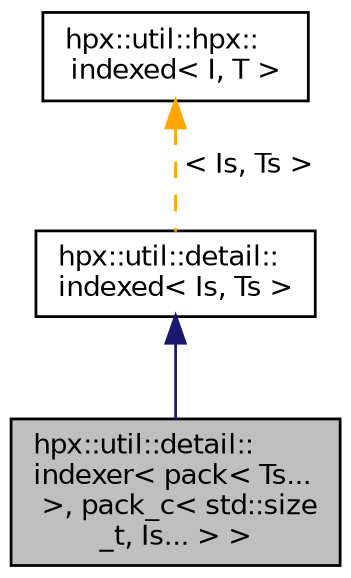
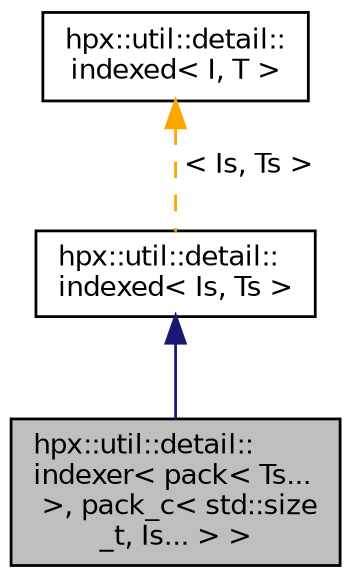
node "hpx::util::hpx:: indexed< I, T >": label "hpx::util::hpx:: indexed< I, T >" -> "hpx::util::detail:: indexed< I, T >"
